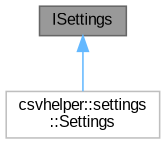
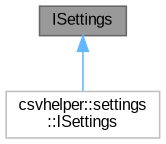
node "csvhelper::settings ::Settings": label "csvhelper::settings ::Settings" -> "csvhelper::settings ::ISettings"
